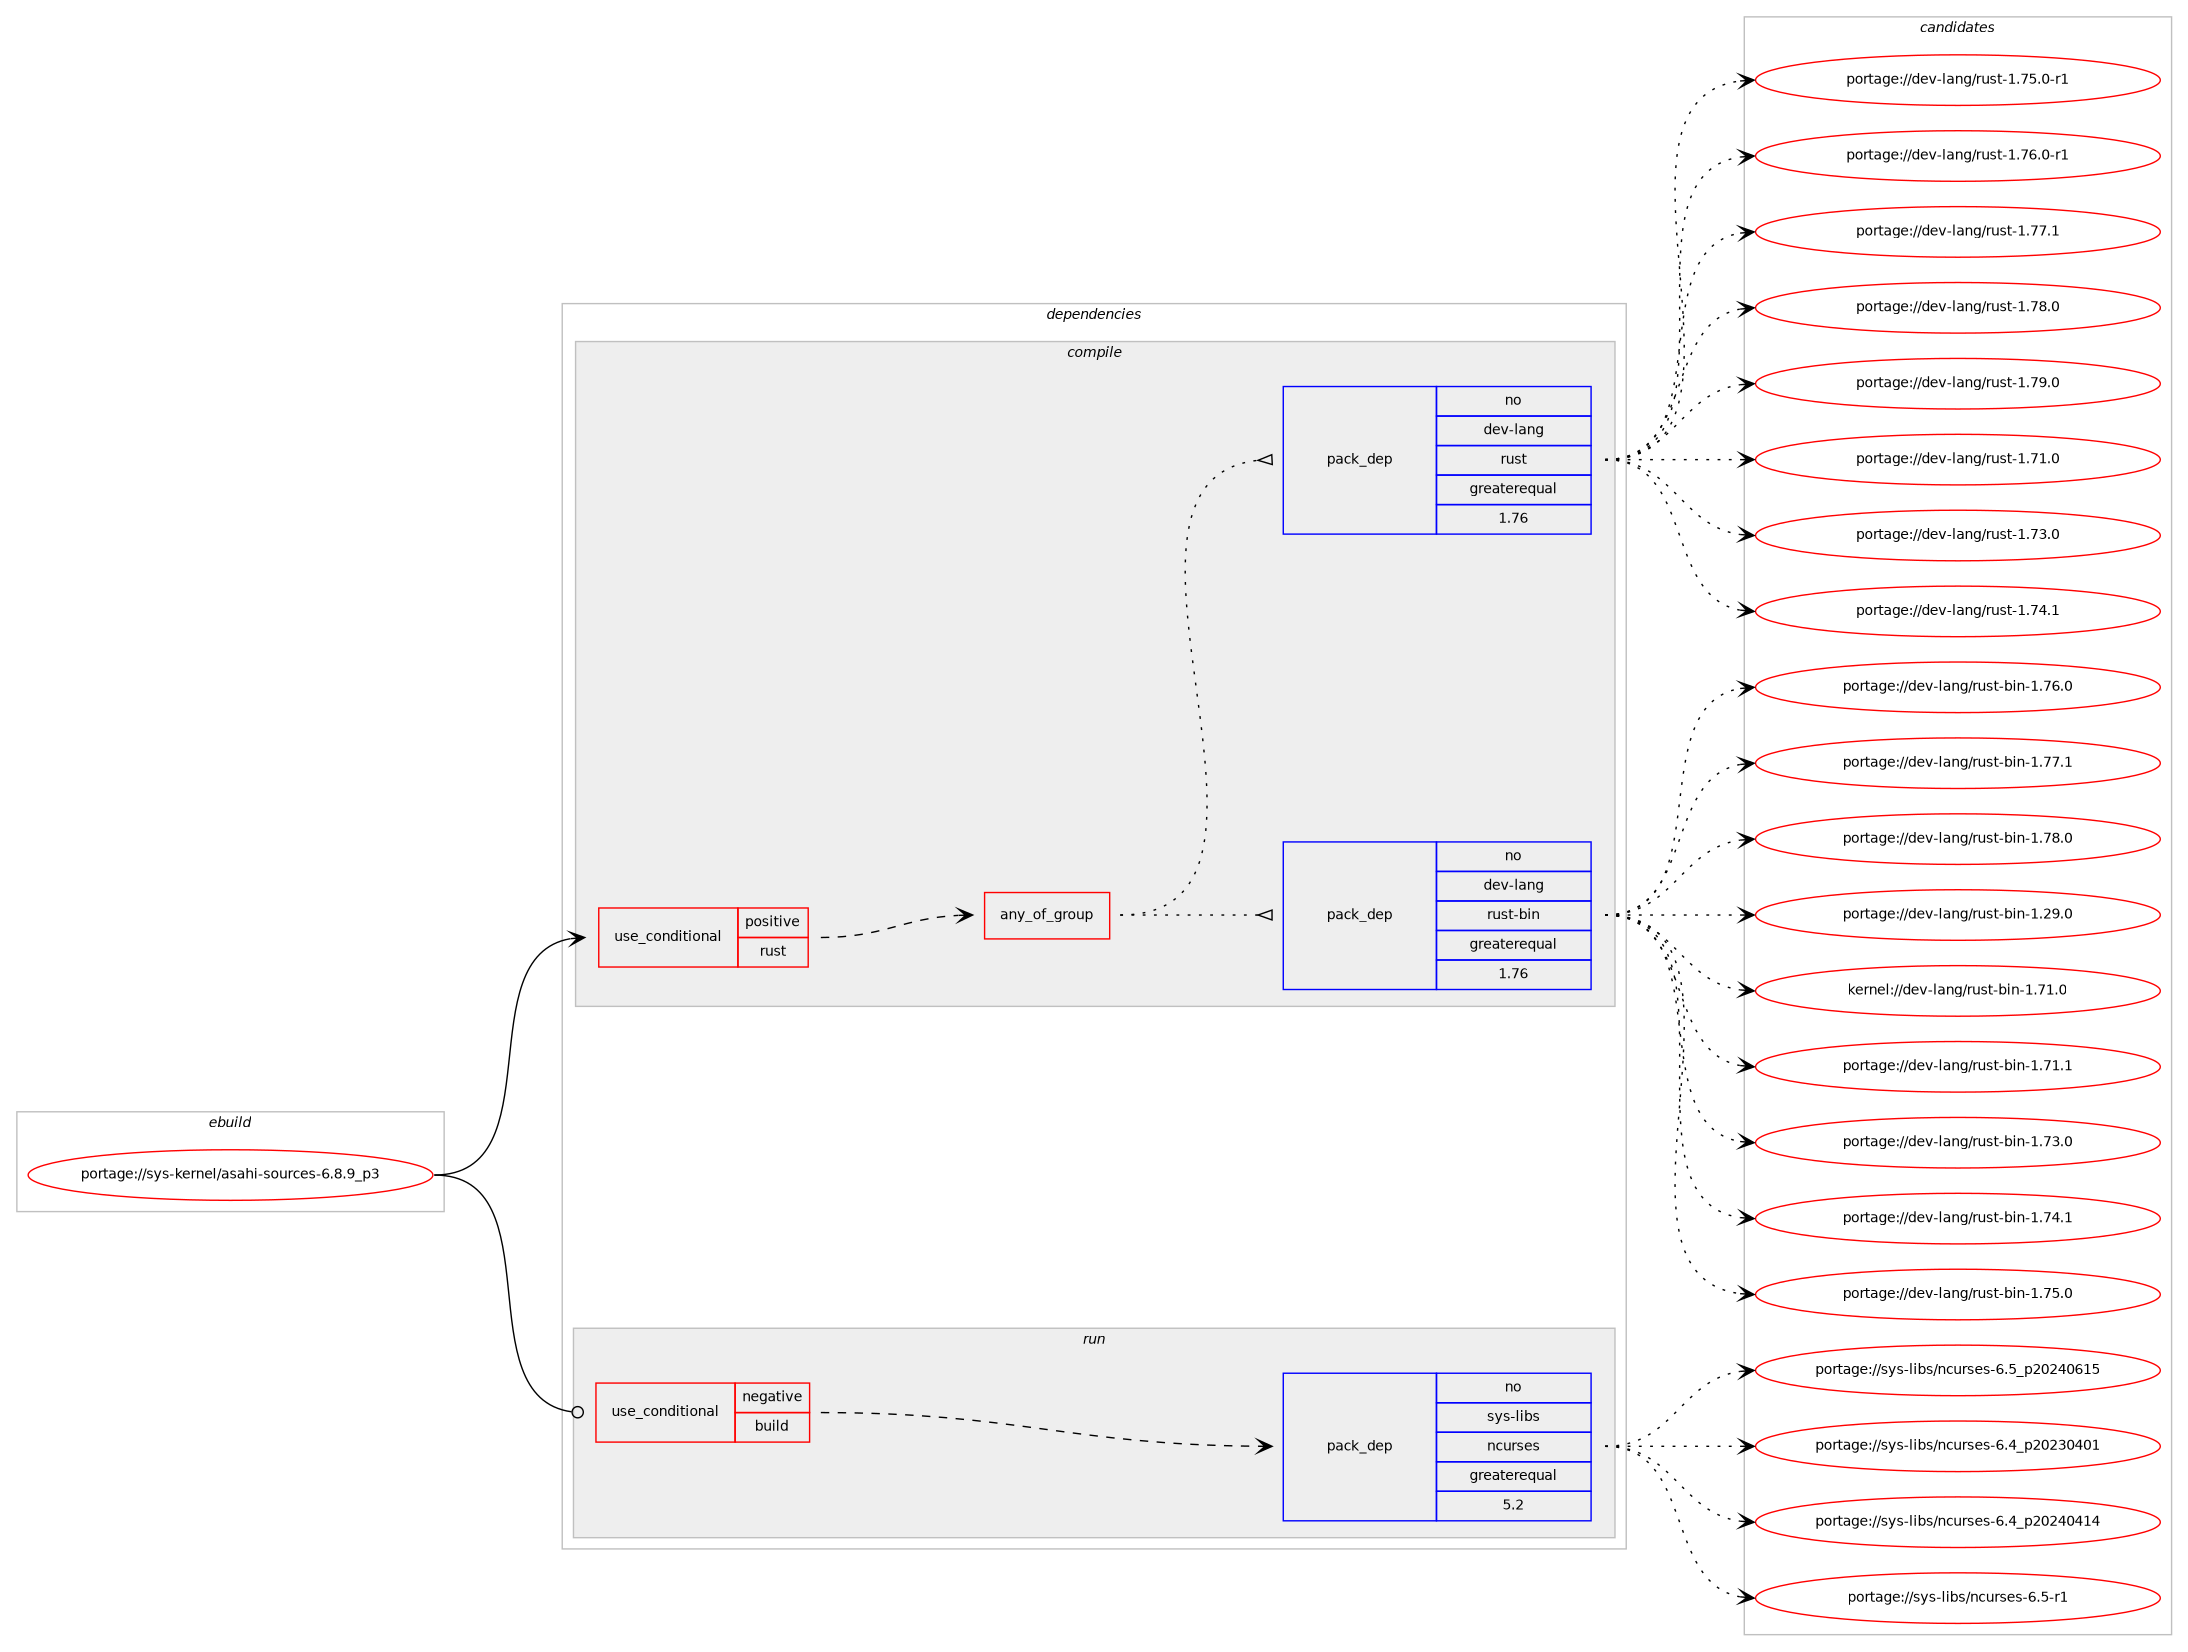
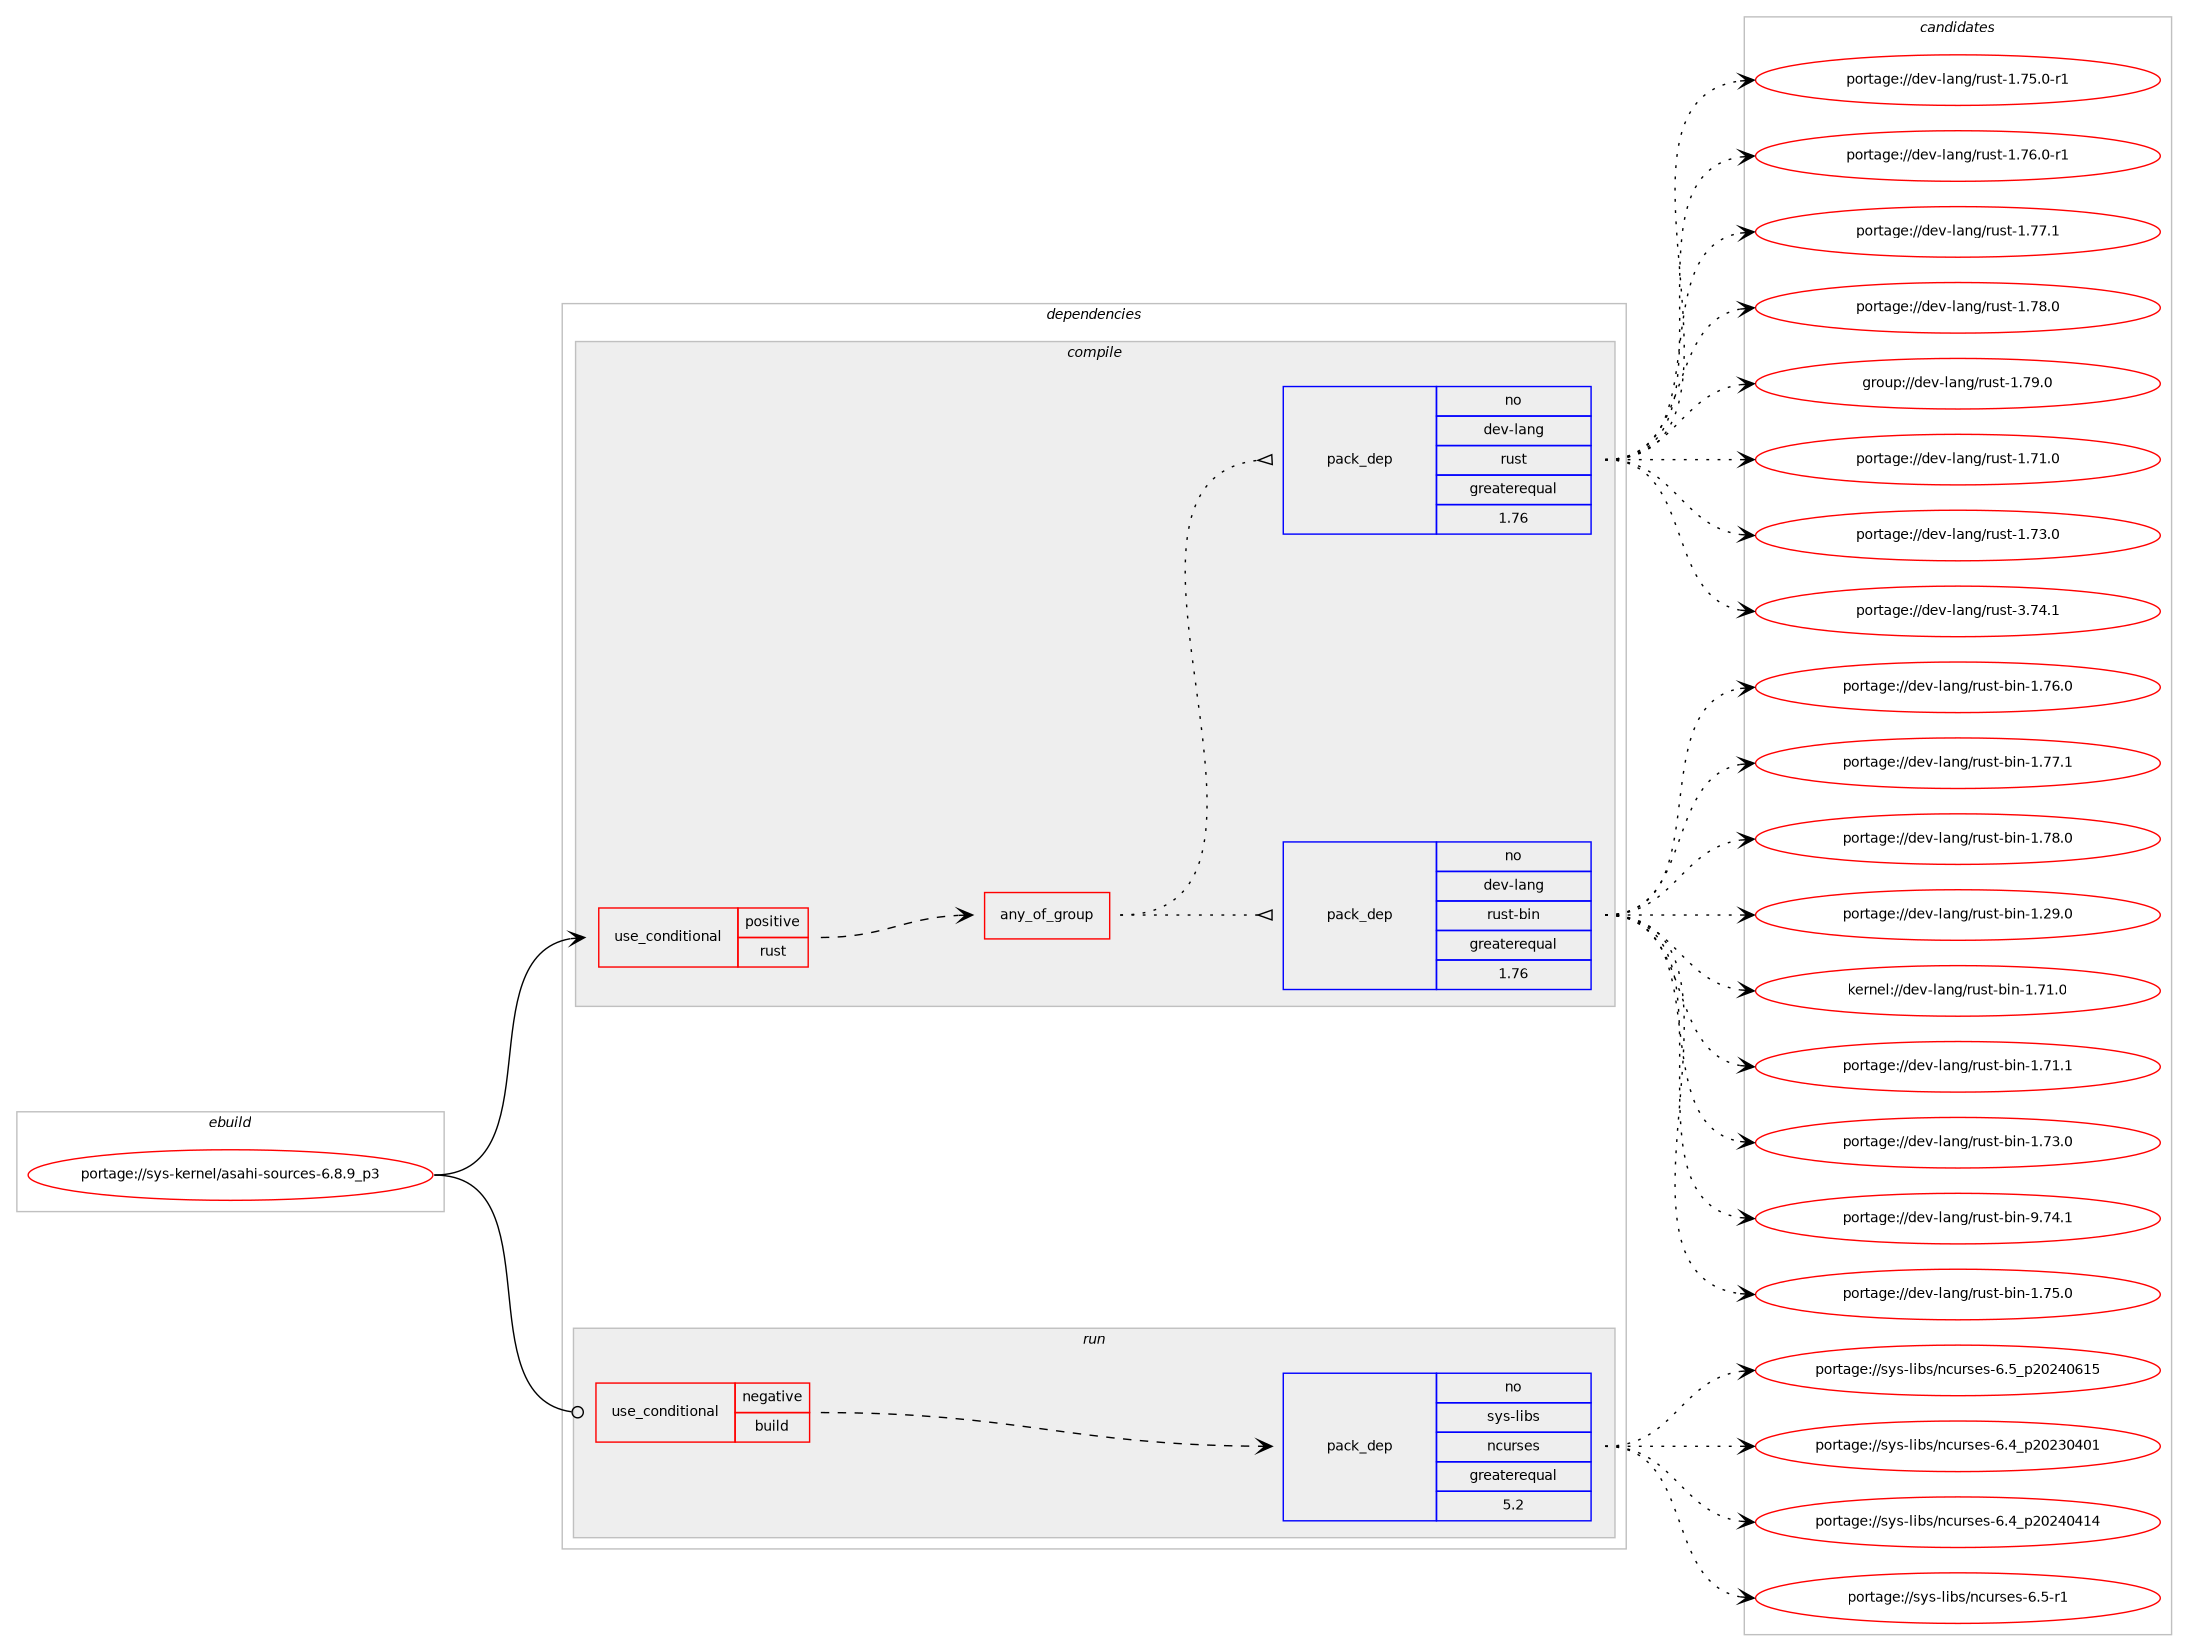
node "portage://dev-lang/rust-1.79.0": label "portage://dev-lang/rust-1.79.0" -> "group://dev-lang/rust-1.79.0"
node "portage://dev-lang/rust-1.74.1": label "portage://dev-lang/rust-1.74.1" -> "portage://dev-lang/rust-3.74.1"
node "portage://dev-lang/rust-bin-1.74.1": label "portage://dev-lang/rust-bin-1.74.1" -> "portage://dev-lang/rust-bin-9.74.1"
